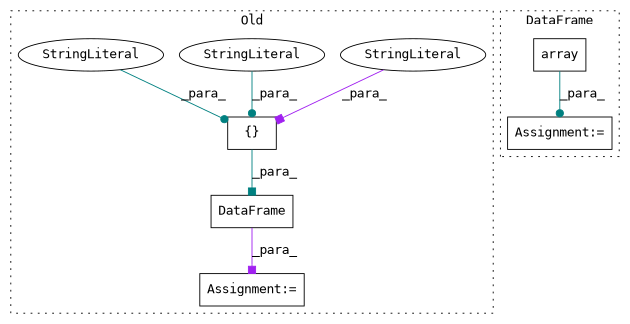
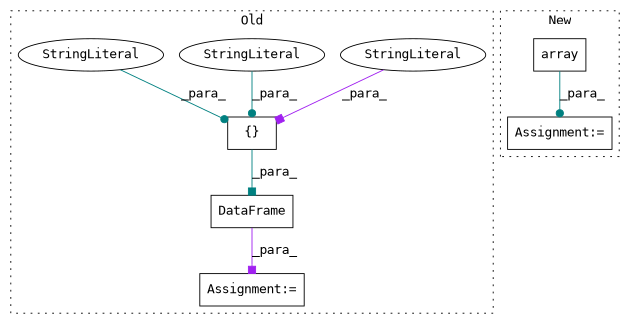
cluster "DataFrame": label "DataFrame" -> "New"
